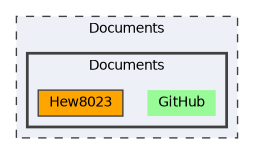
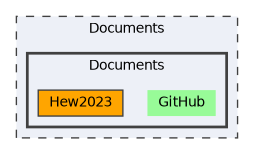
node "Hew8023": label "Hew8023" -> "Hew2023"
